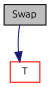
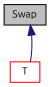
edge "Swap" -> "T": reversed
